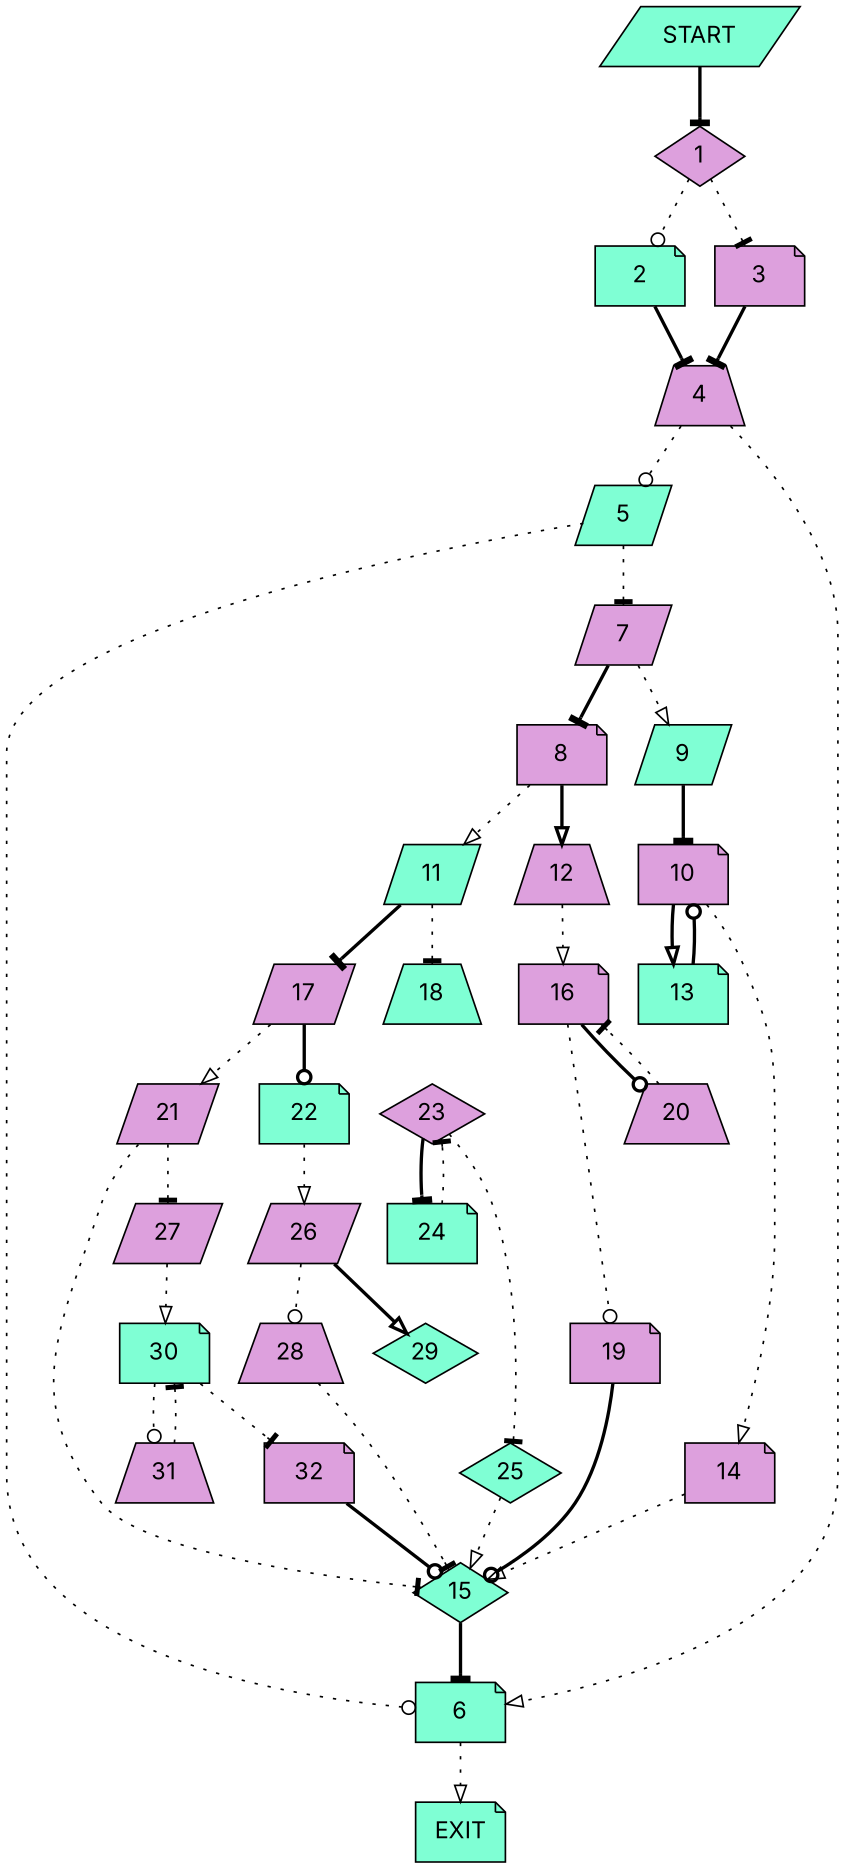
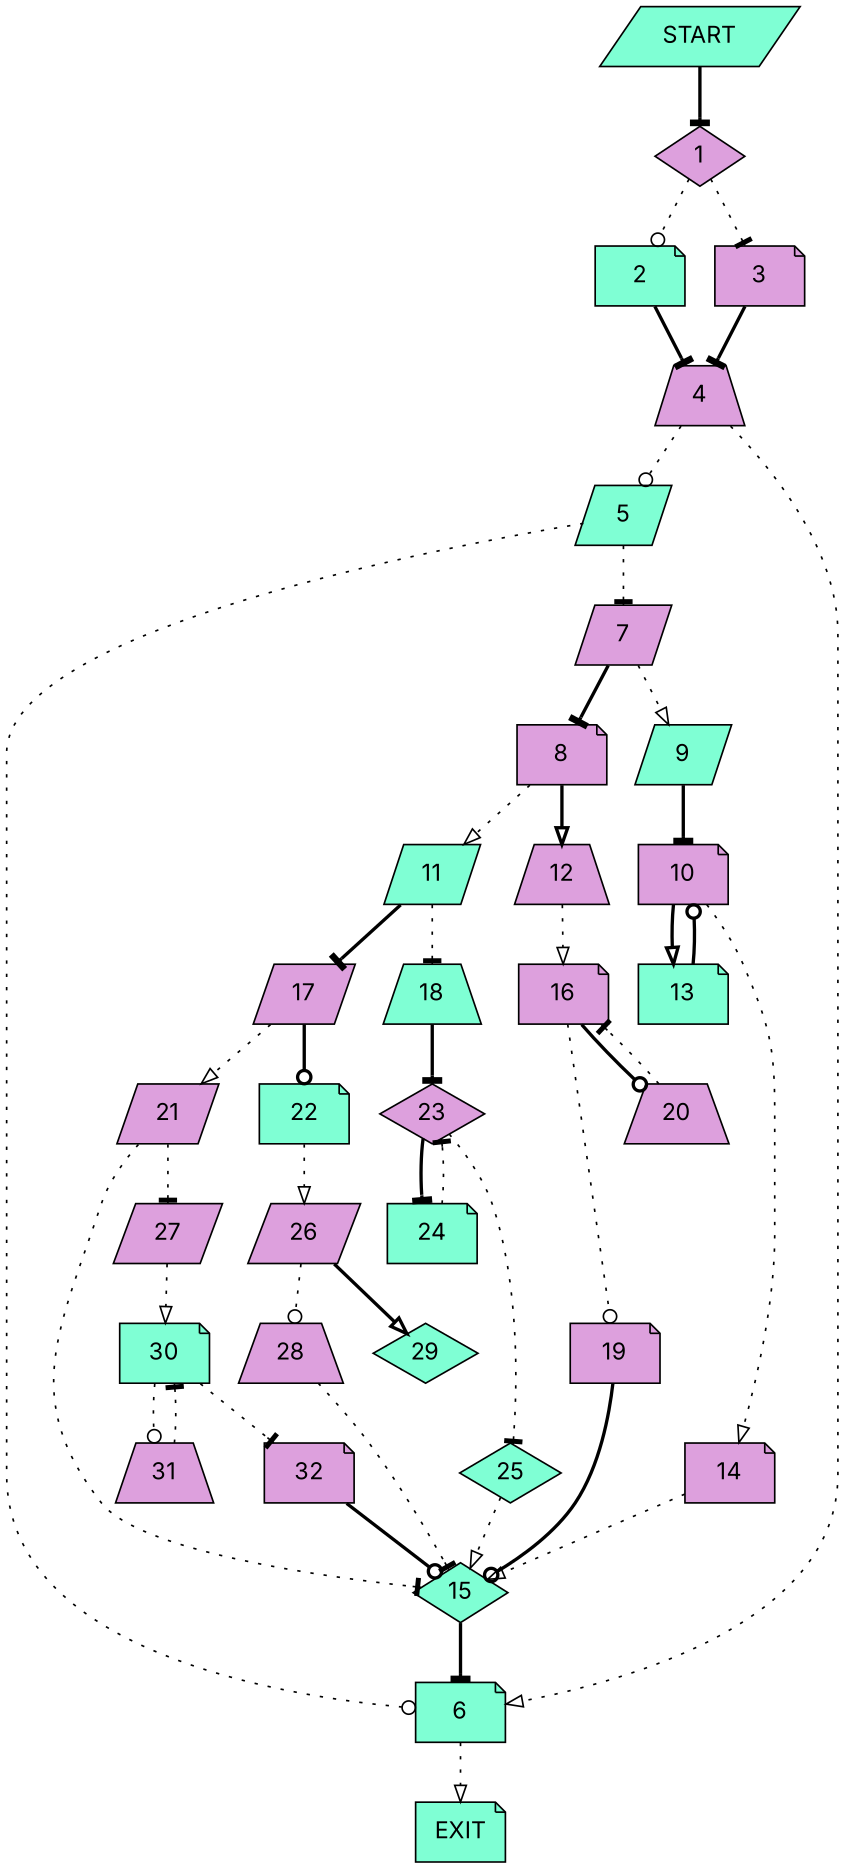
edge "18" -> "23": added
